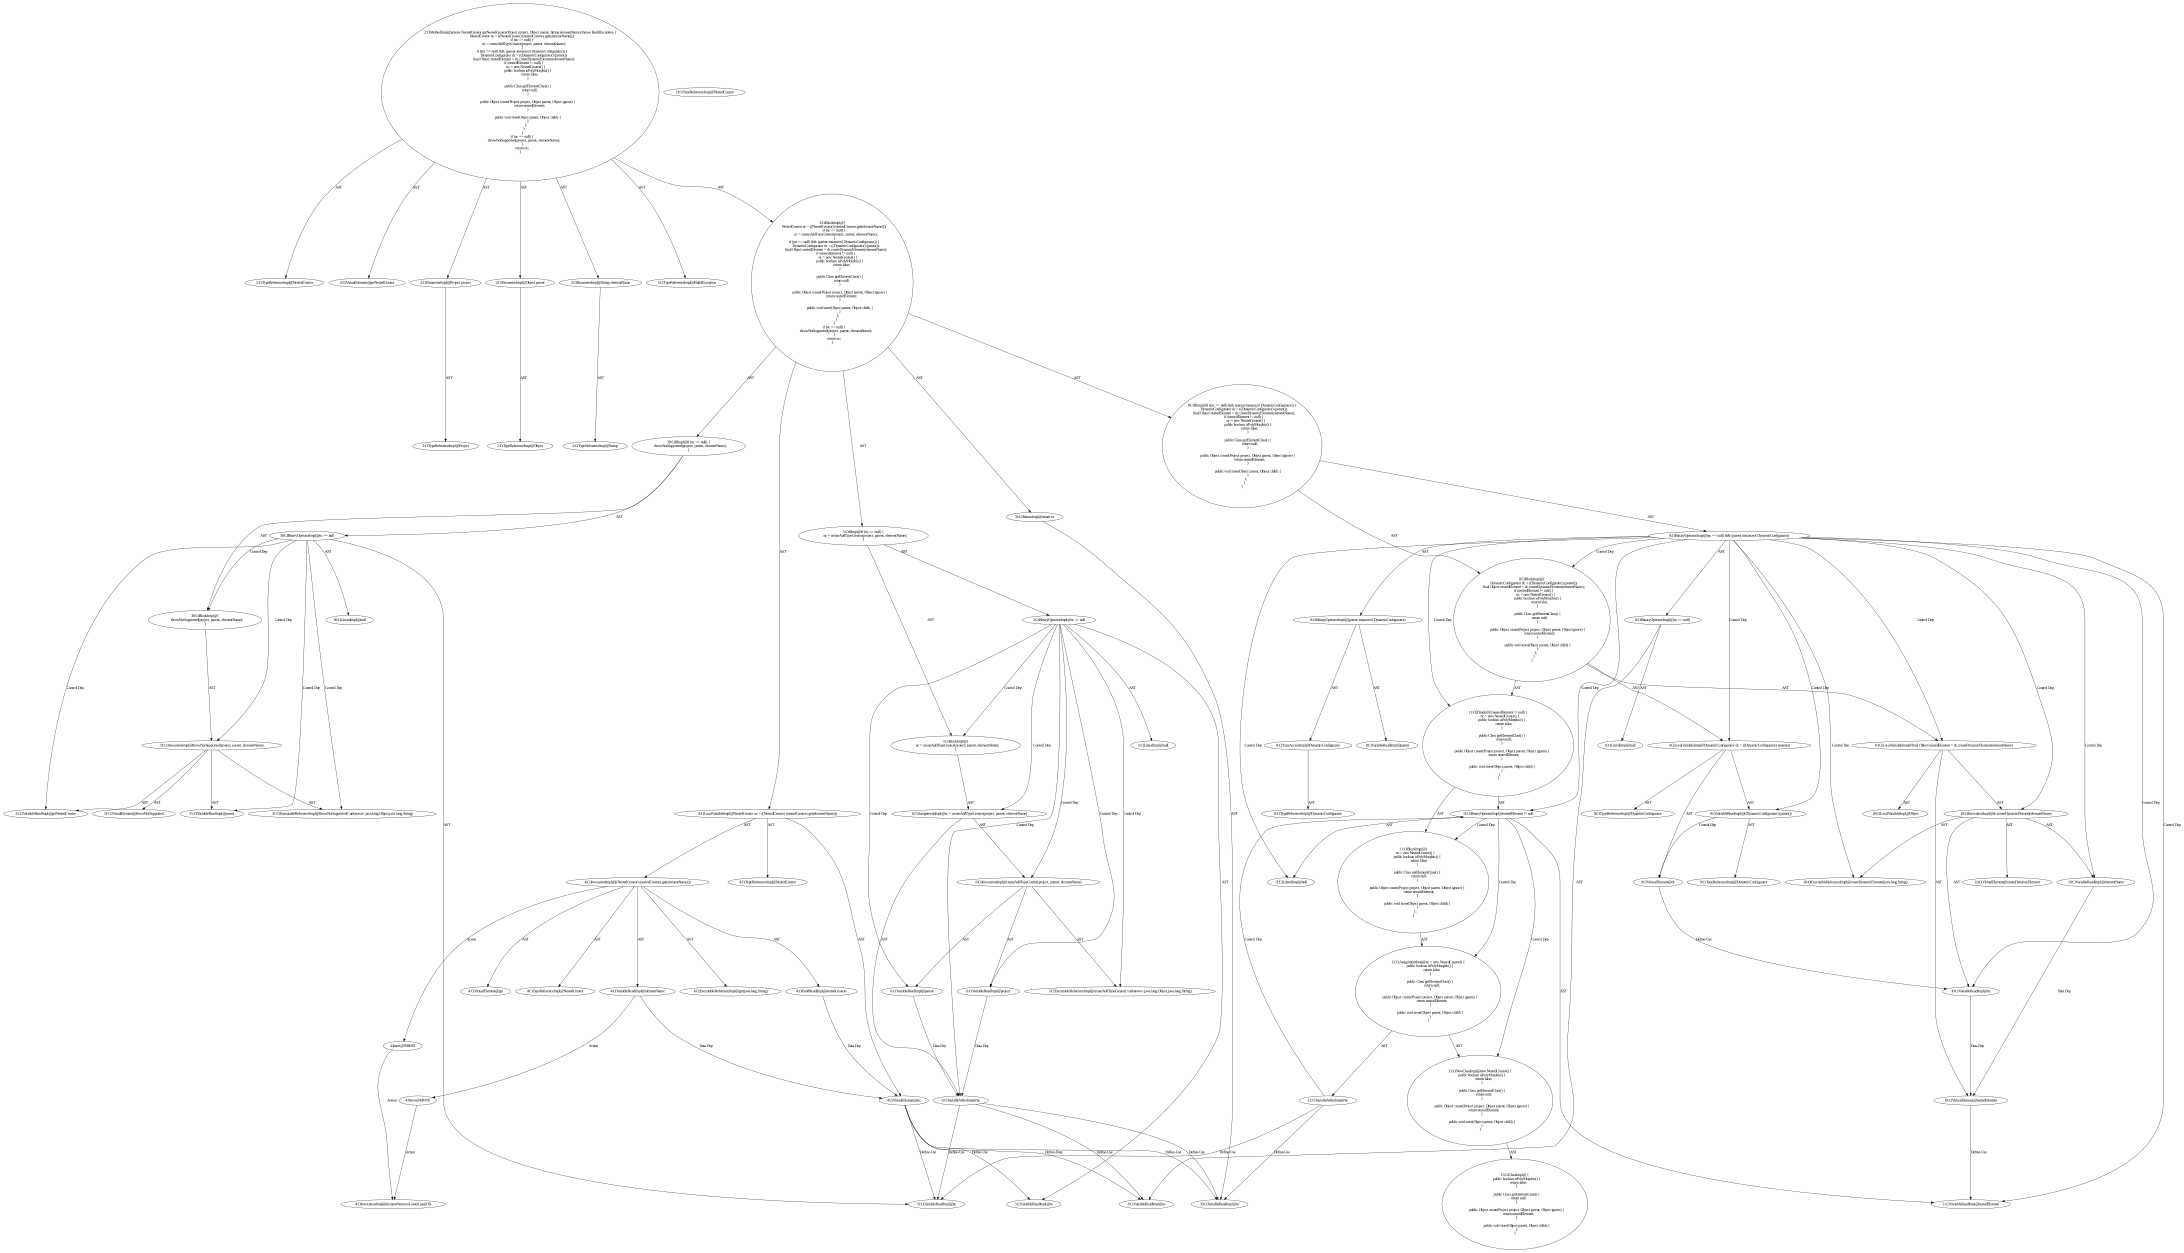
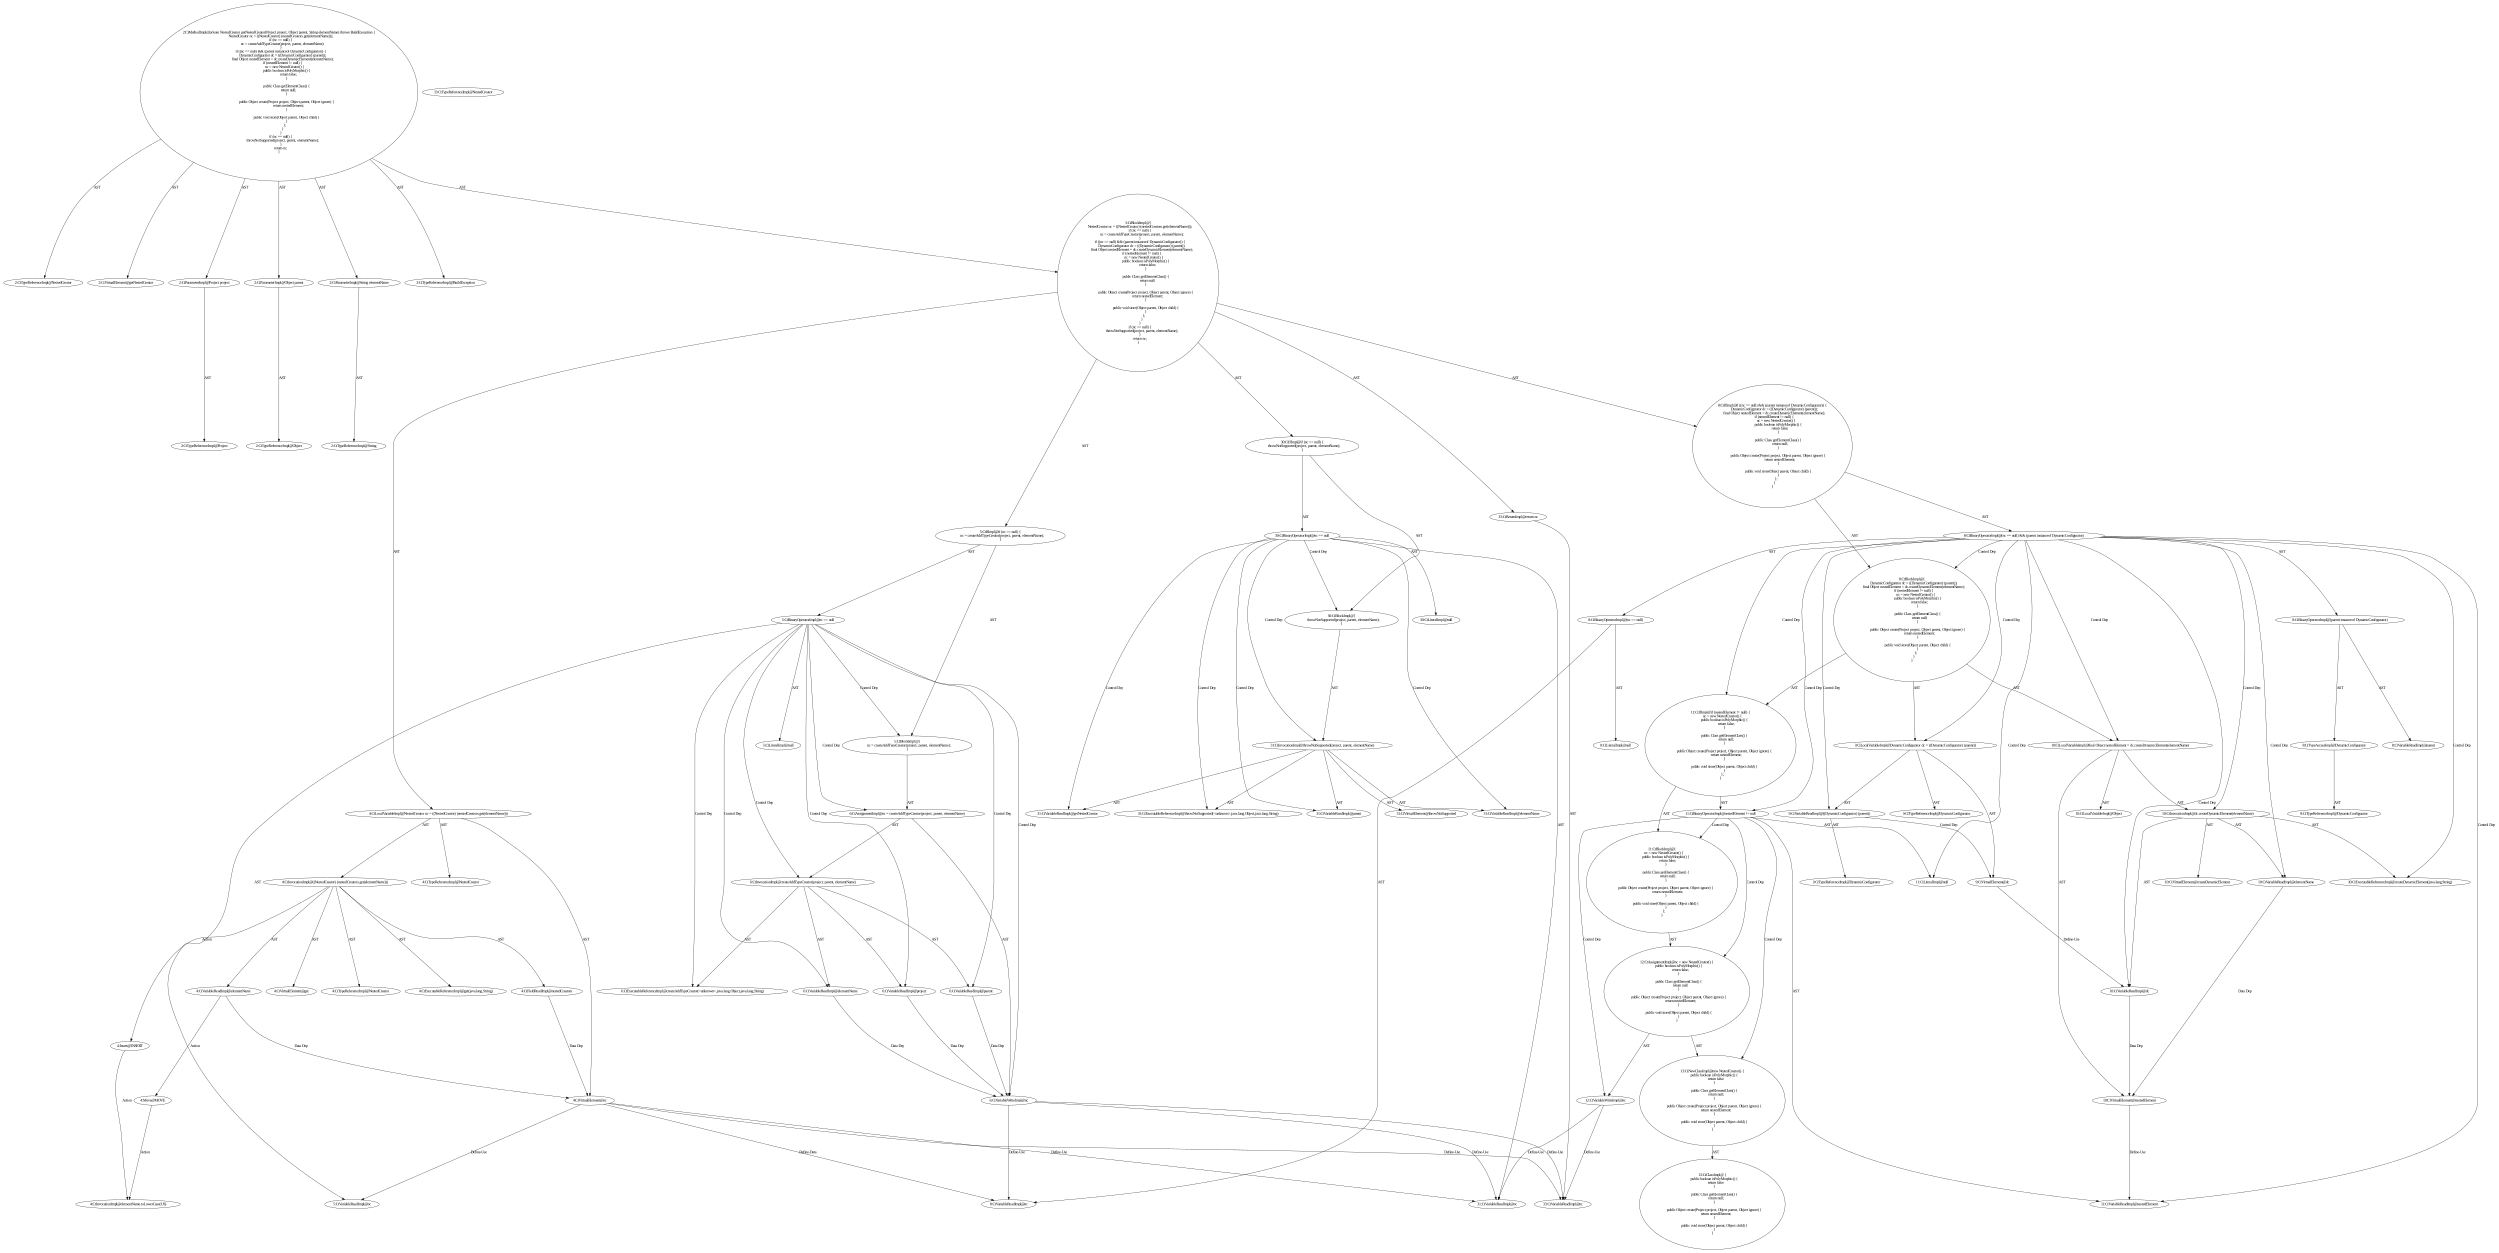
node "31:CtVariableReadImpl@elementName": added
edge "12:CtVariableWriteImpl@nc" -> "11:CtBinaryOperatorImpl@nestedElement != null": reversed
node "6:CtVariableReadImpl@elementName": added
